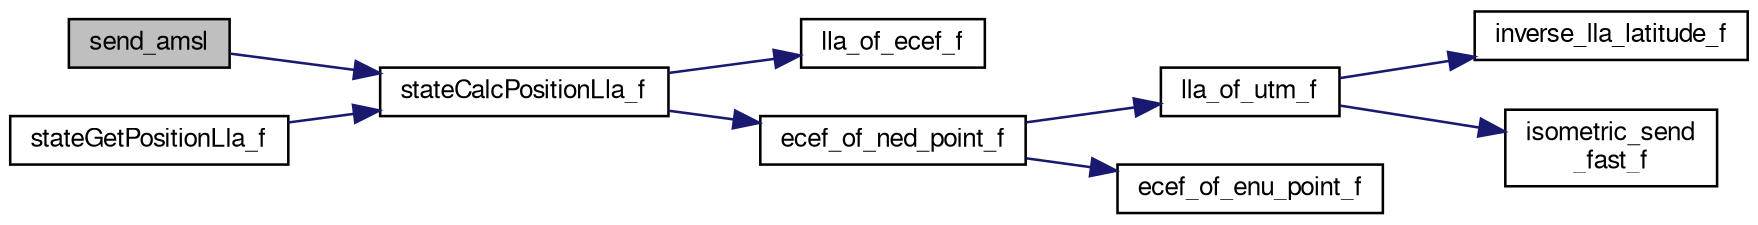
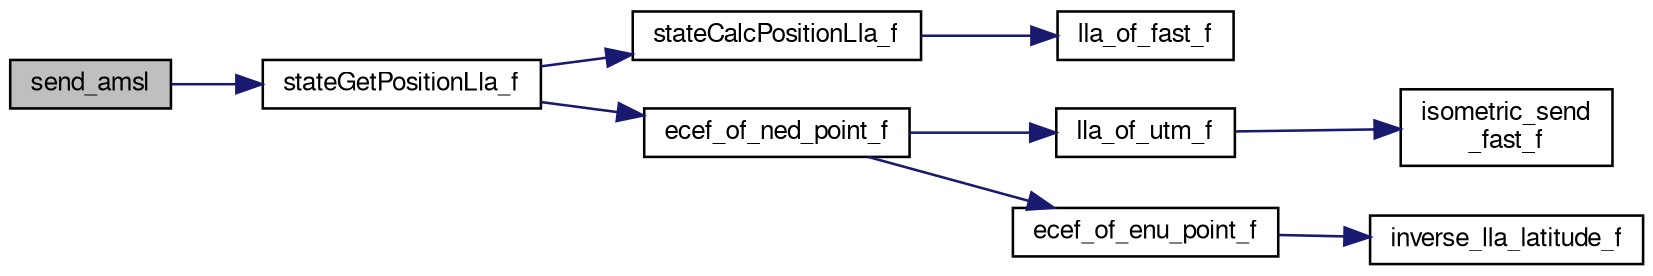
node "lla_of_ecef_f": label "lla_of_ecef_f" -> "lla_of_fast_f"
edge "send_amsl" -> "stateCalcPositionLla_f": now "send_amsl" -> "stateGetPositionLla_f"
edge "lla_of_utm_f" -> "inverse_lla_latitude_f": now "ecef_of_enu_point_f" -> "inverse_lla_latitude_f"
edge "stateCalcPositionLla_f" -> "ecef_of_ned_point_f": now "stateGetPositionLla_f" -> "ecef_of_ned_point_f"
